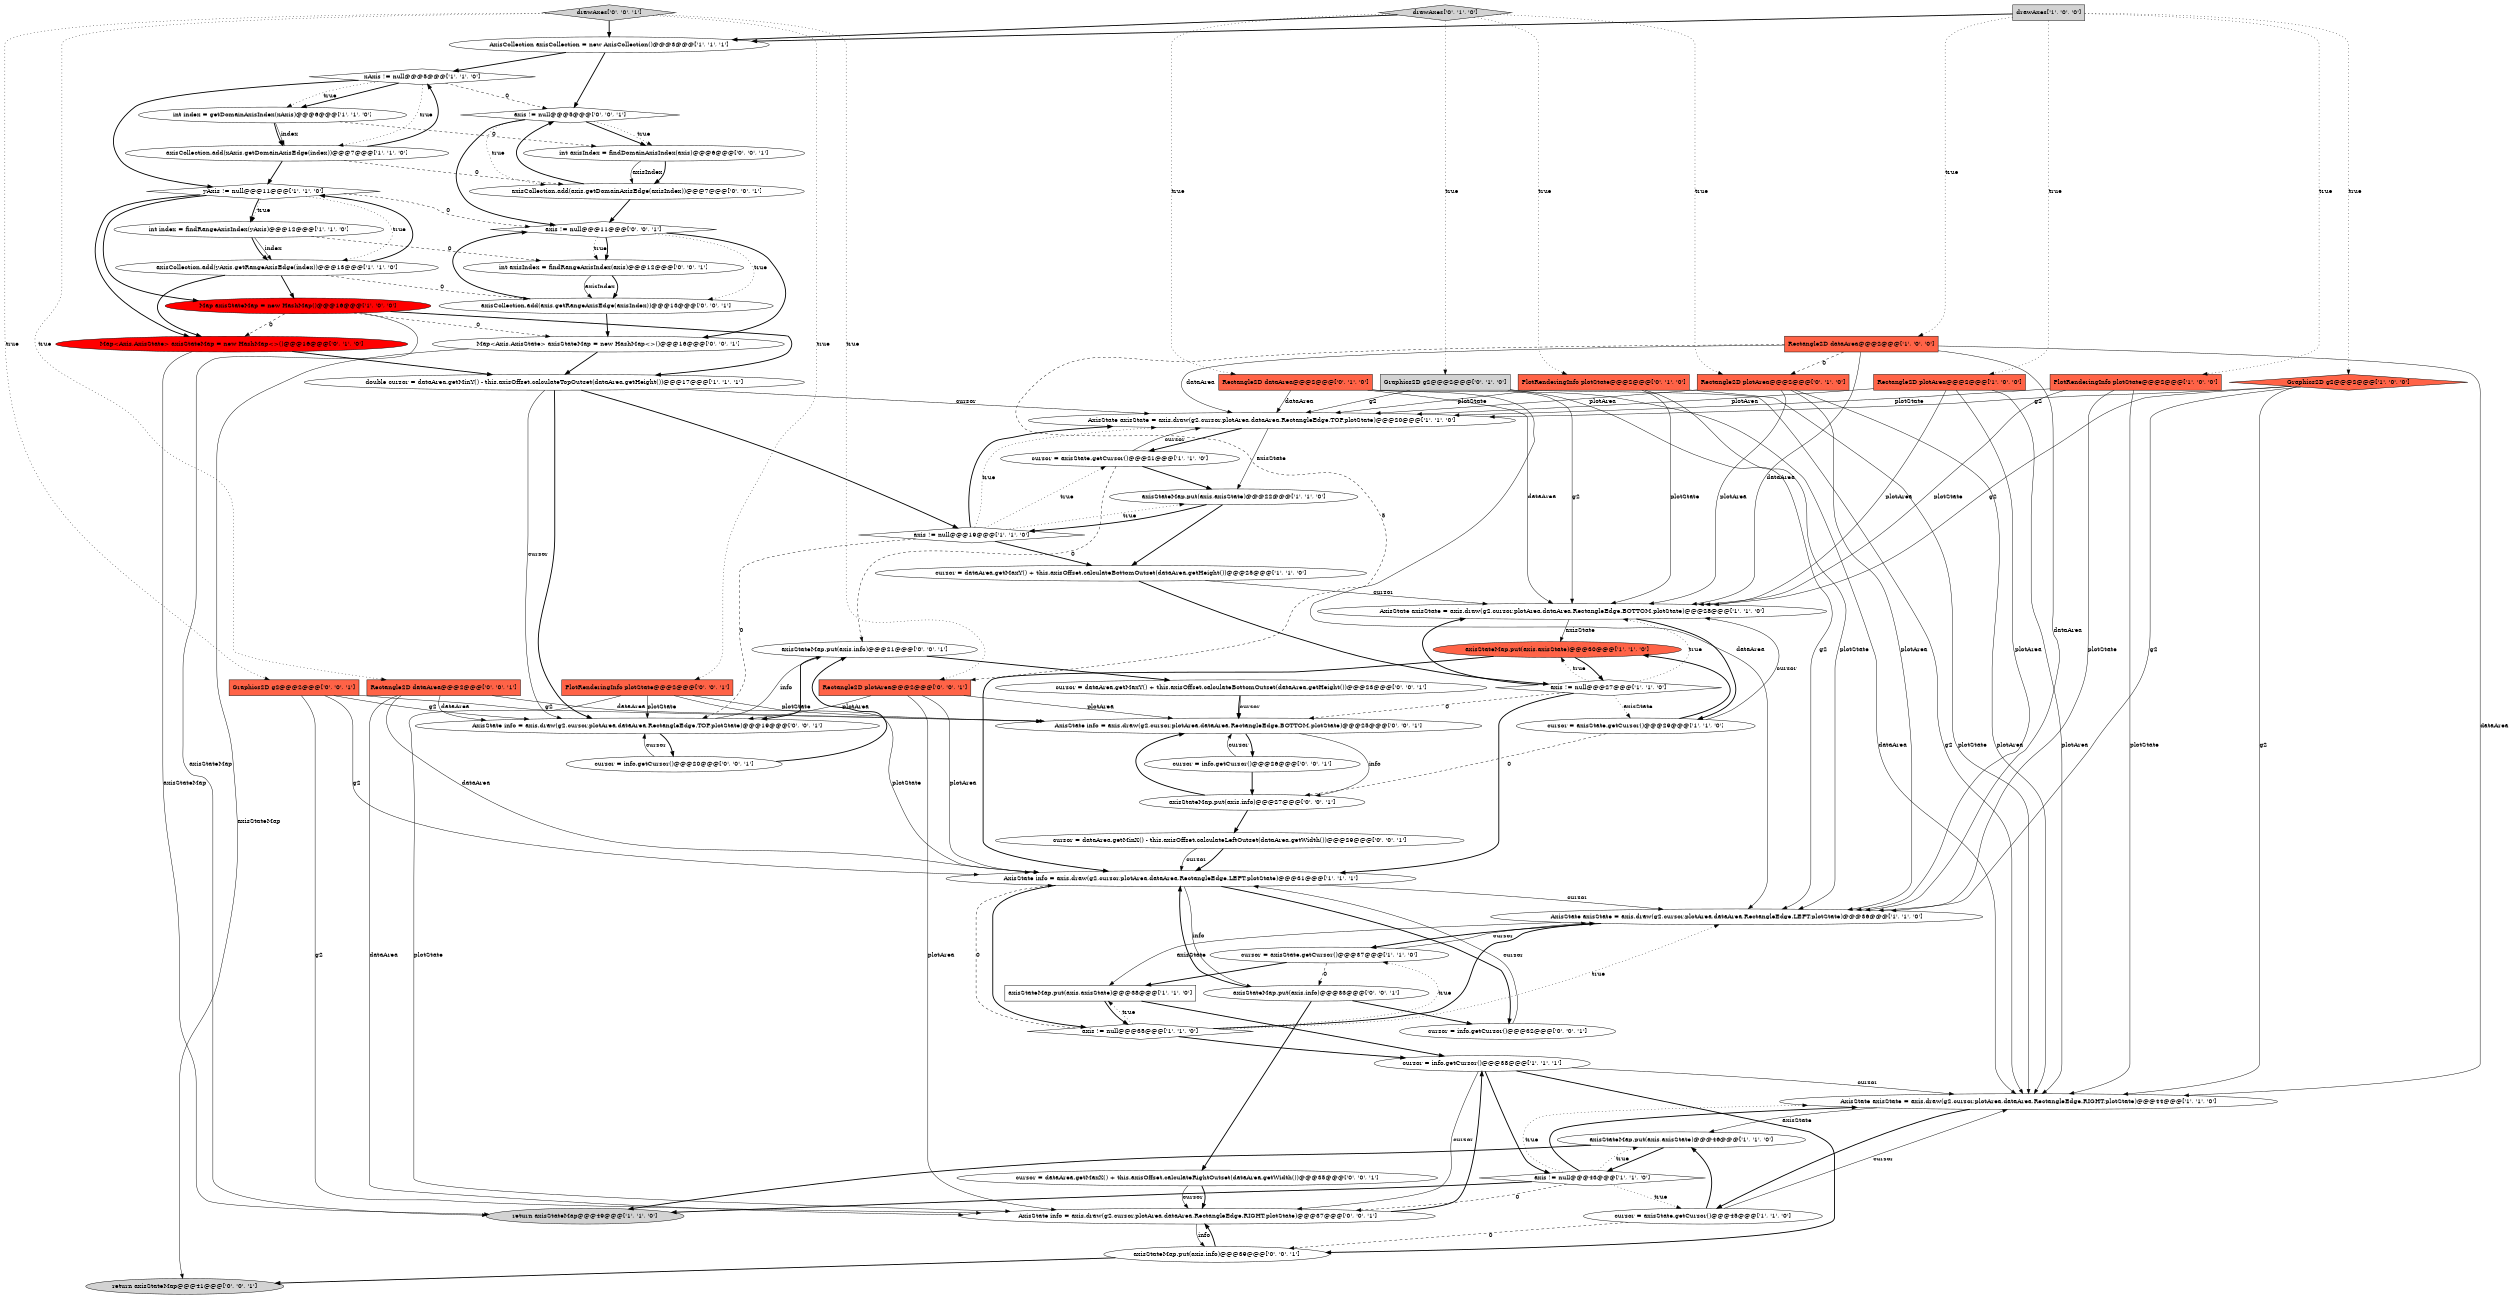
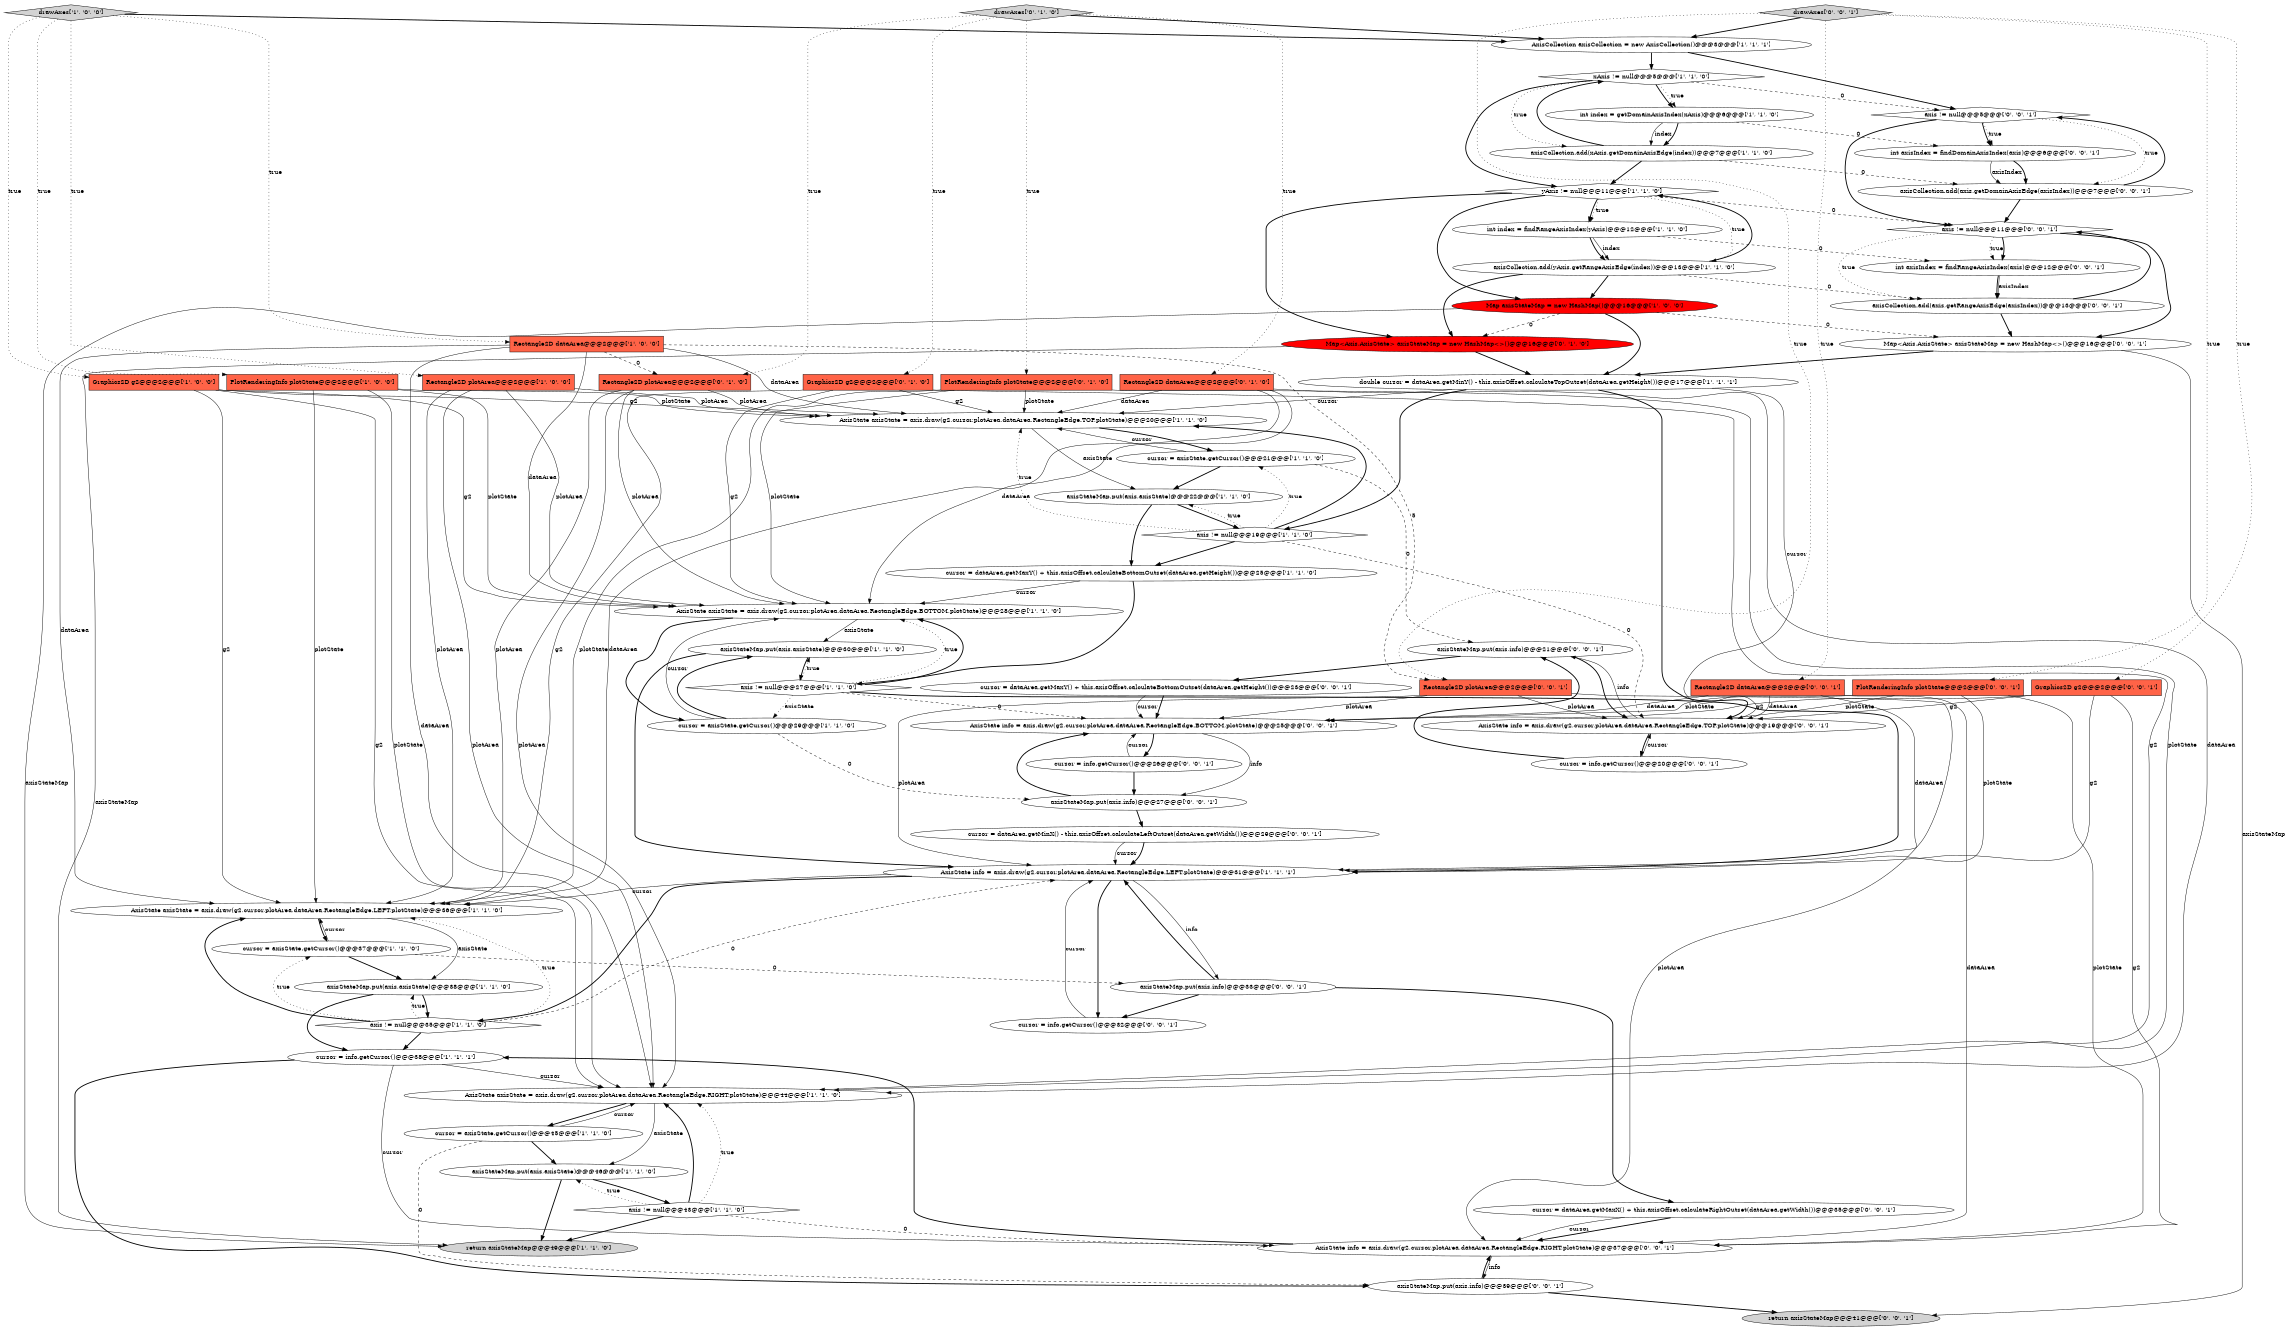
node "drawAxes['1', '0', '0']": shape box -> diamond
node "Graphics2D g2@@@2@@@['0', '1', '0']": fillcolor lightgray -> tomato
node "Graphics2D g2@@@2@@@['1', '0', '0']": shape diamond -> box
node "axisStateMap.put(axis,axisState)@@@30@@@['1', '1', '0']": fillcolor tomato -> white
node "axisStateMap.put(axis,axisState)@@@38@@@['1', '1', '0']": shape box -> ellipse
edge "cursor = info.getCursor()@@@38@@@['1', '1', '1']" -> "axis != null@@@43@@@['1', '1', '0']": removed
edge "axis != null@@@43@@@['1', '1', '0']" -> "cursor = axisState.getCursor()@@@45@@@['1', '1', '0']": removed, label "true"
